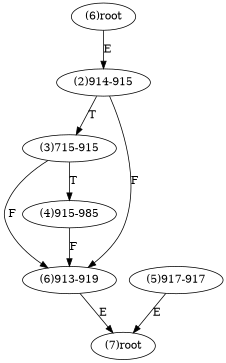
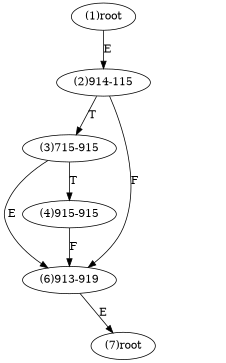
node "(6)root": label "(6)root" -> "(1)root"
node "(2)914-915": label "(2)914-915" -> "(2)914-115"
edge "(3)715-915" -> "(6)913-919": label "F" -> "E"
node "(4)915-985": label "(4)915-985" -> "(4)915-915"
node "(5)917-917": removed
